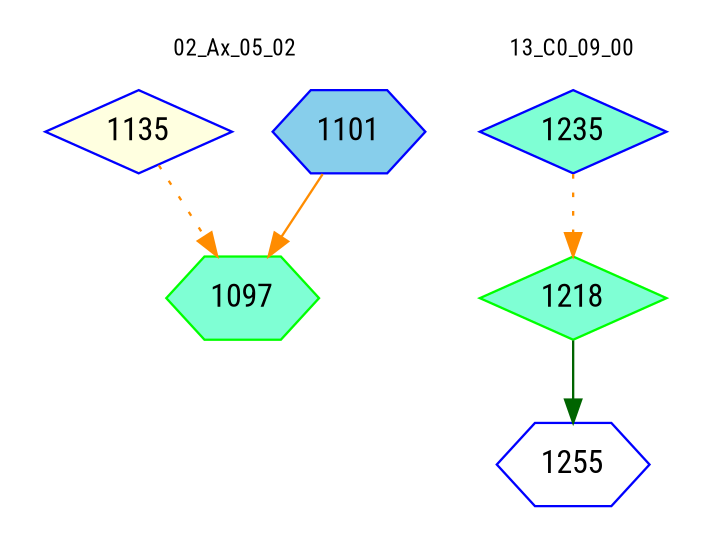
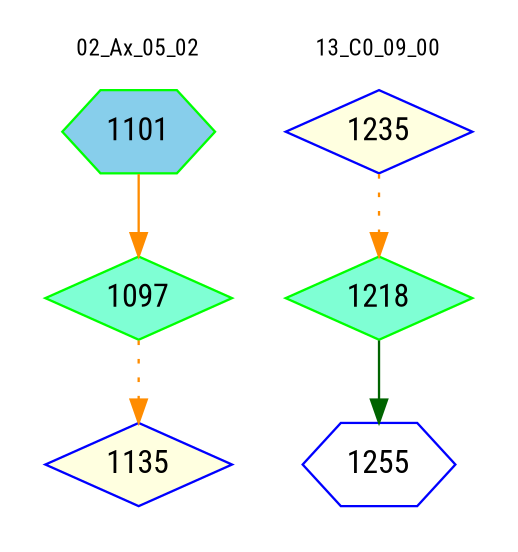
node "1101": color blue -> green
node "1235": fillcolor aquamarine -> lightyellow
edge "1135" -> "1097": reversed
node "1097": shape hexagon -> diamond
